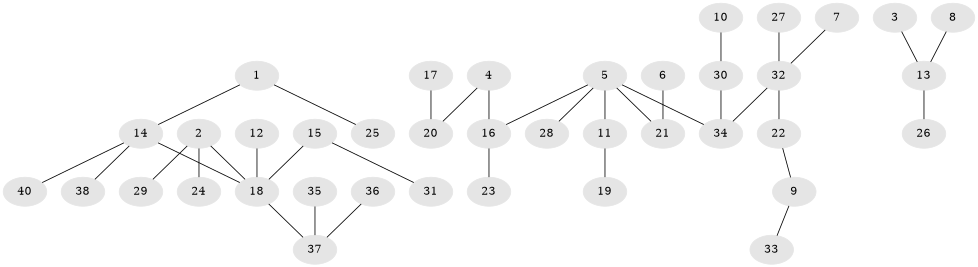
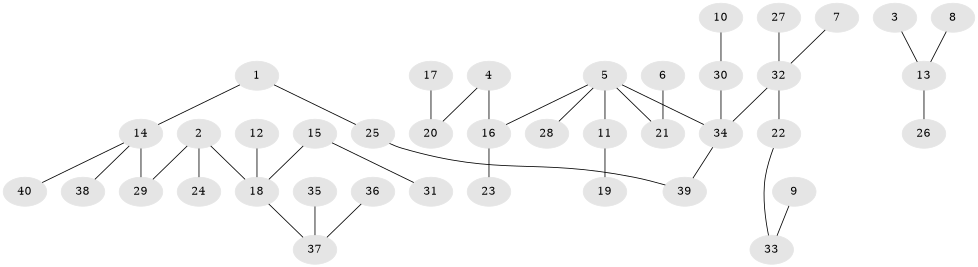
edge "14" -- "18": now "14" -- "29"
edge "22" -- "9": now "22" -- "33"
node "39": added
